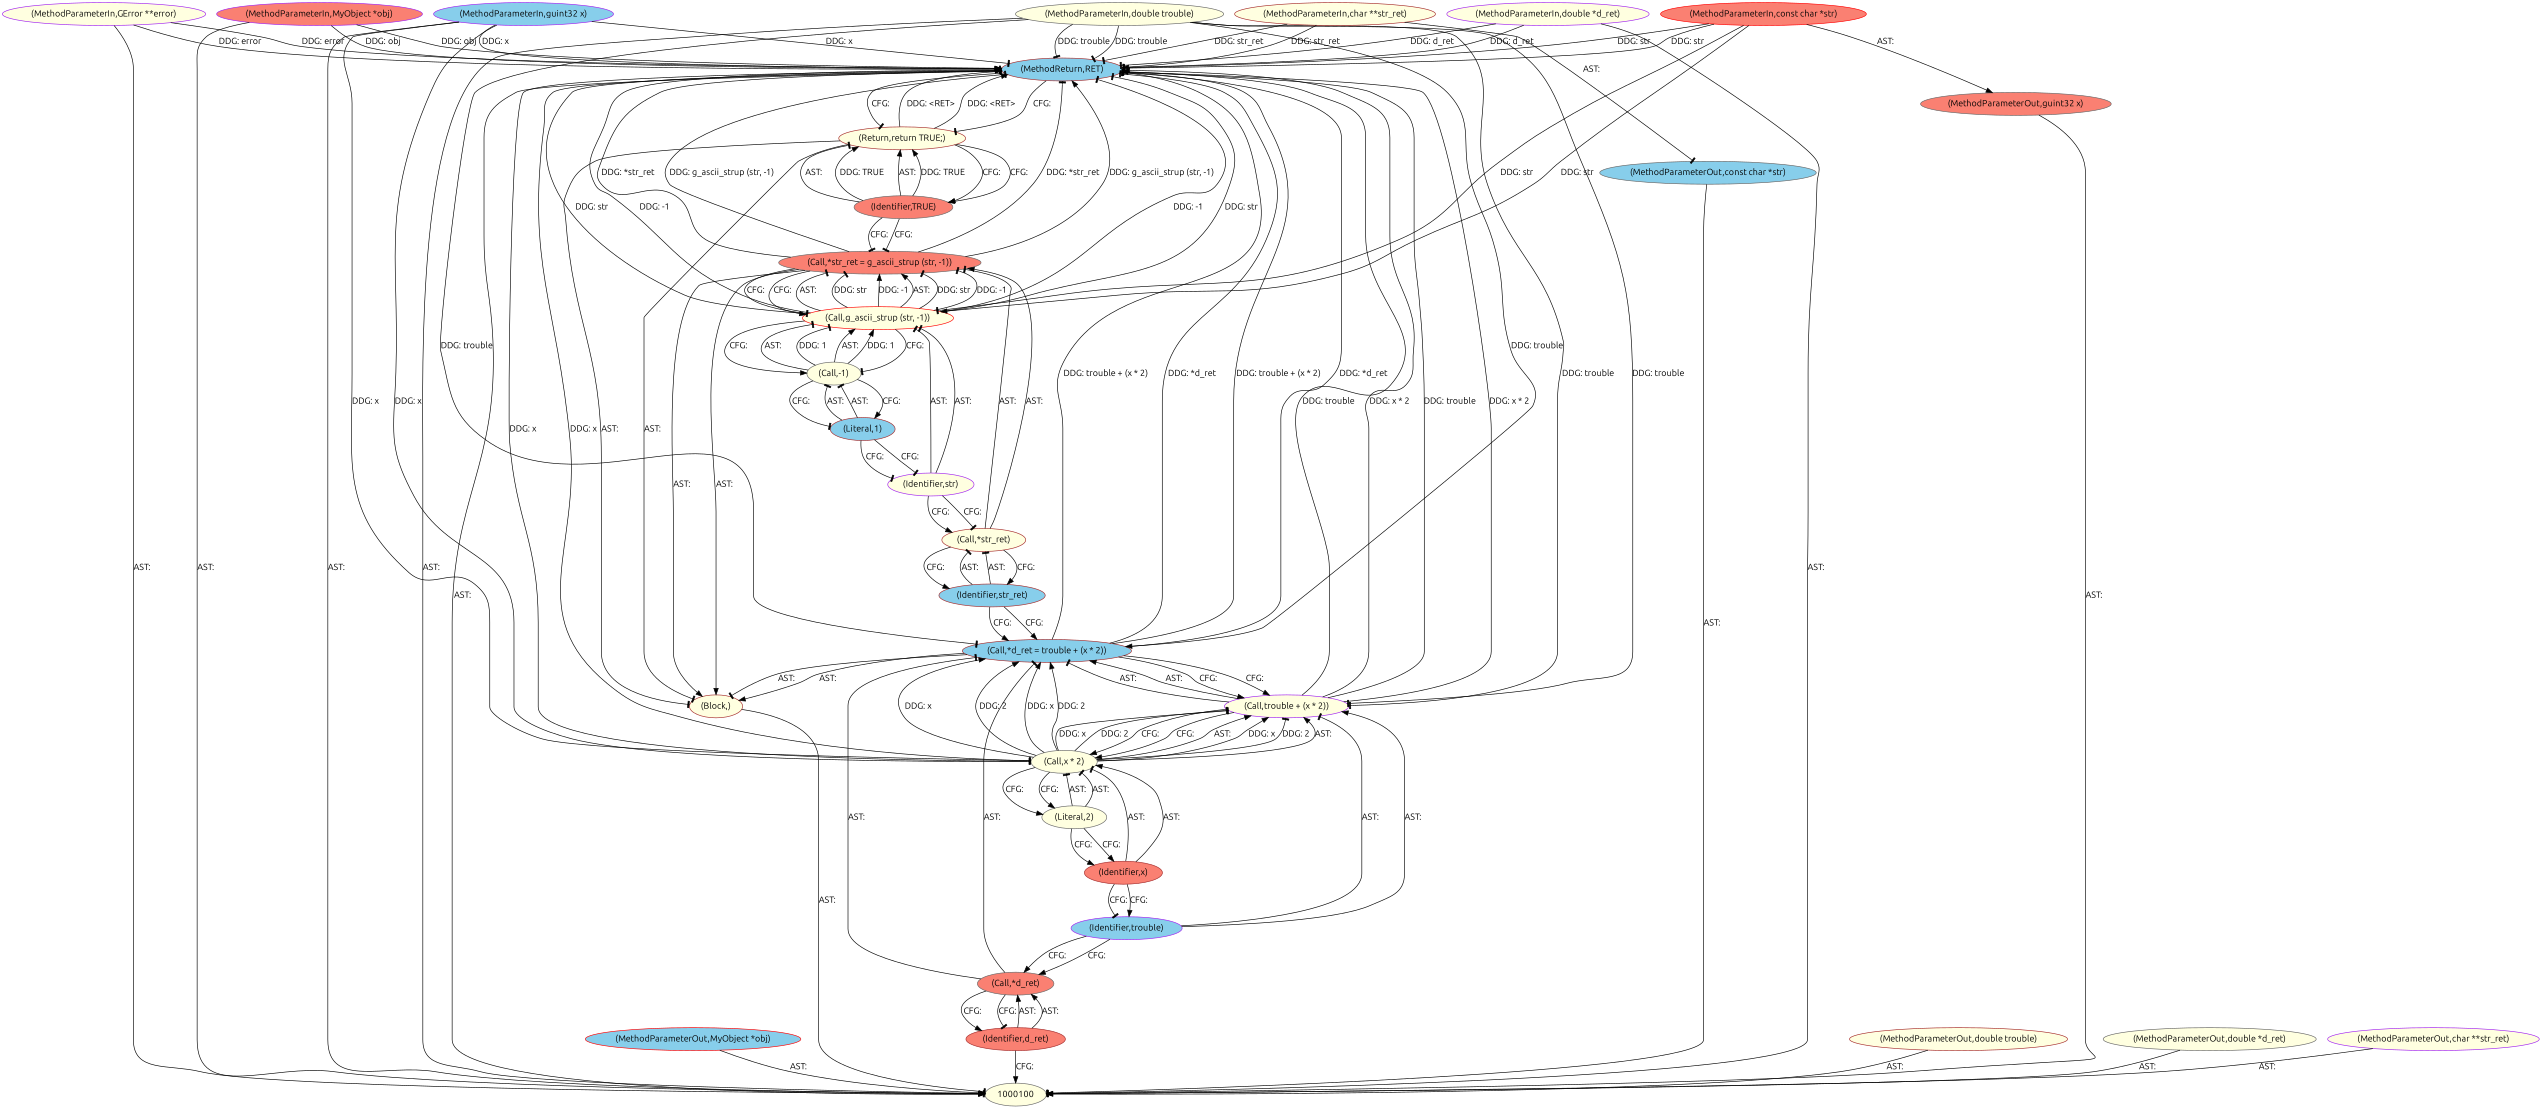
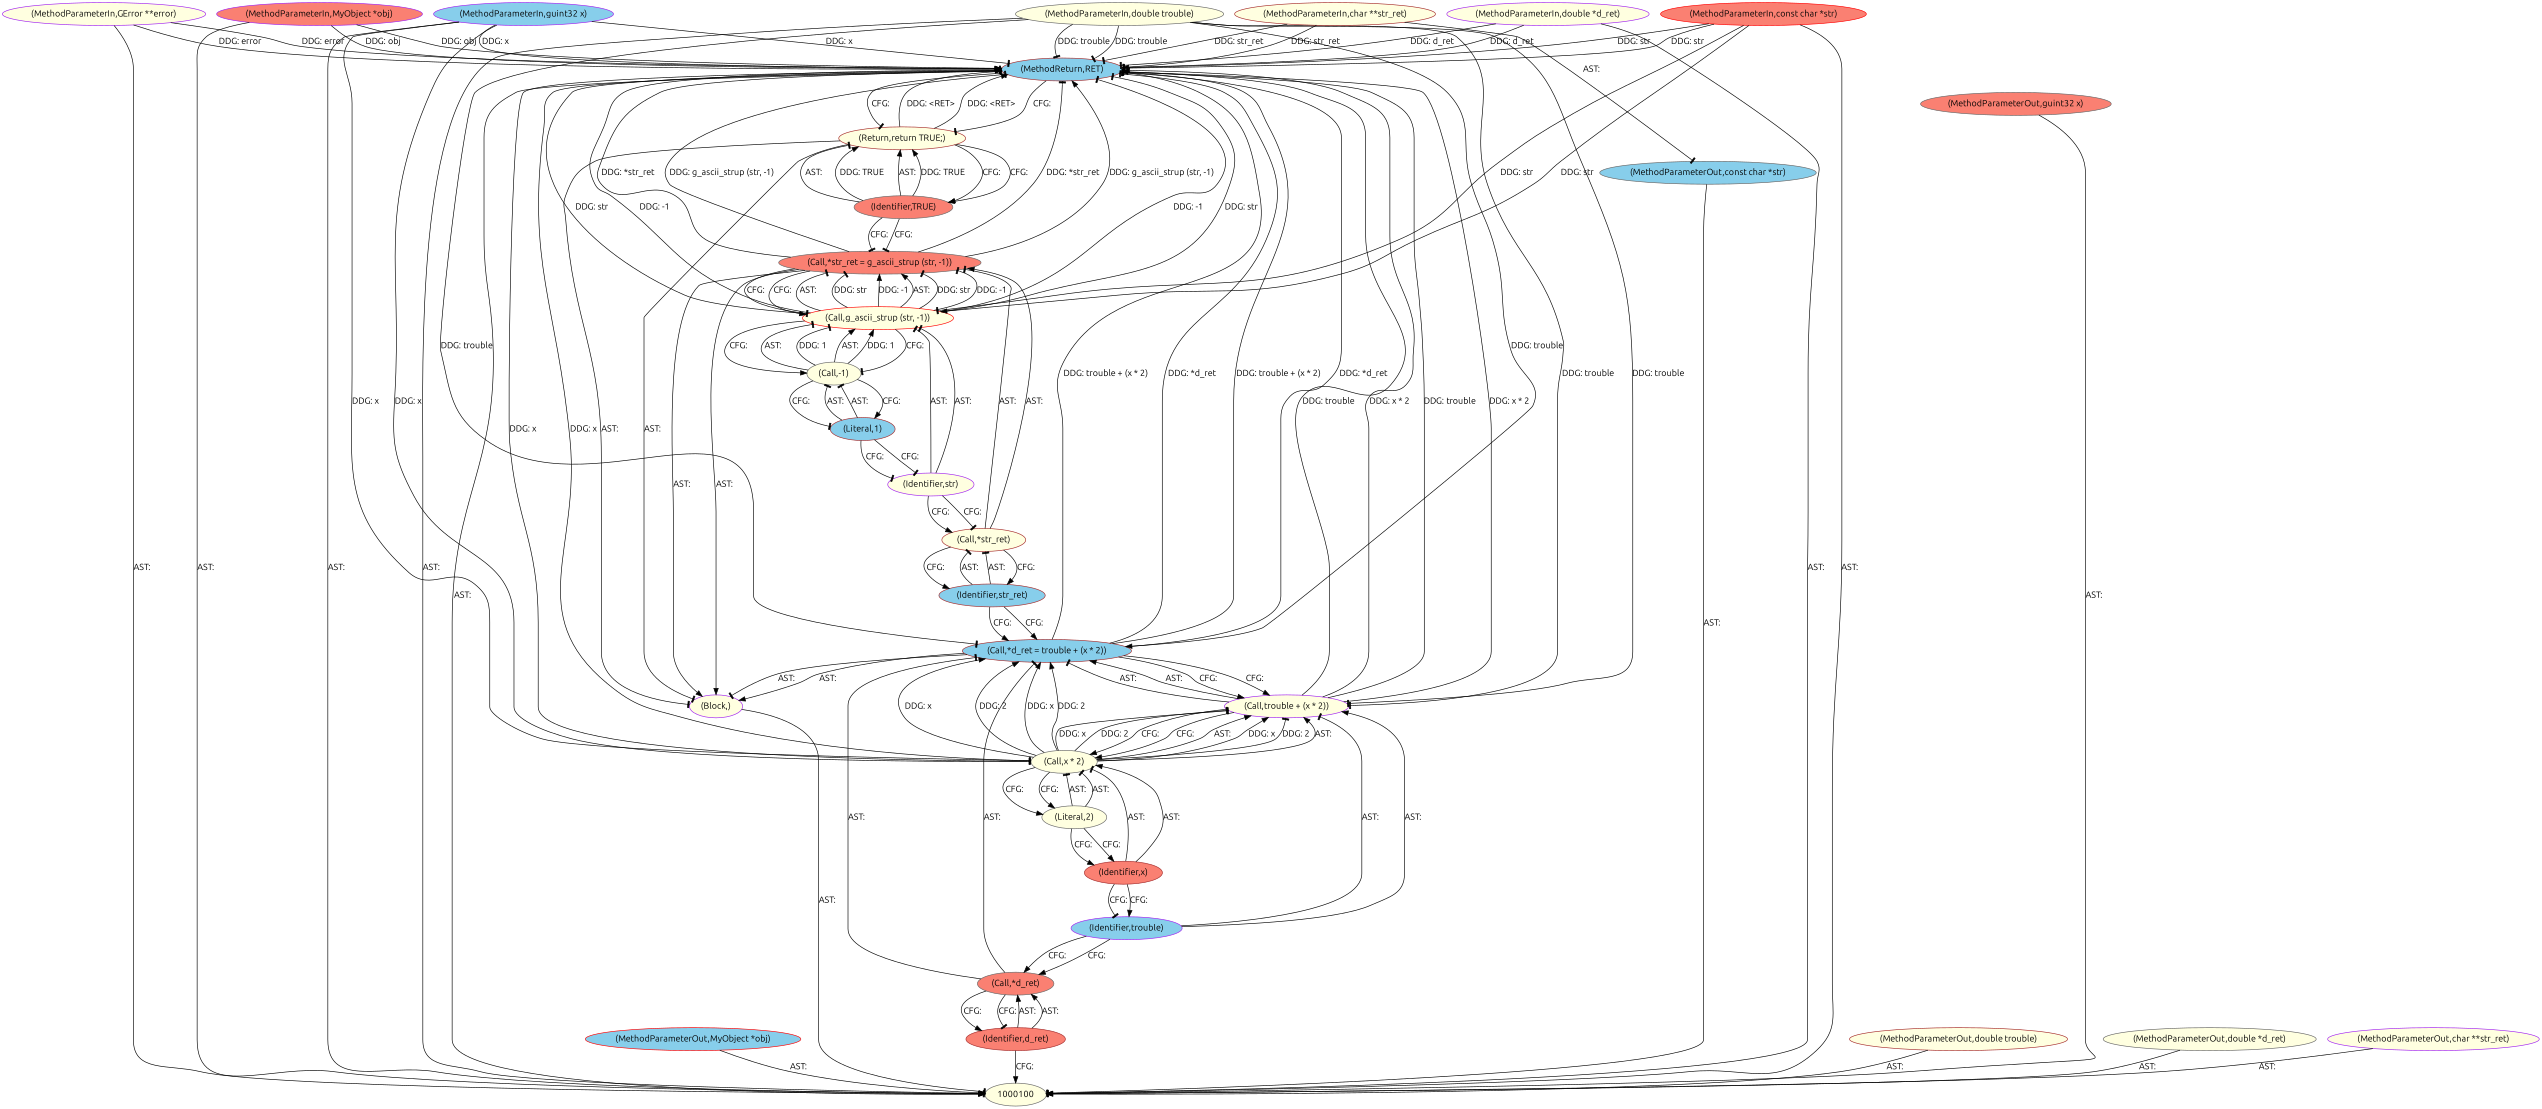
edge "(MethodParameterIn,const char *str)" -> "(MethodParameterOut,guint32 x)": now "(MethodParameterIn,const char *str)" -> "1000100"
node "(Block,)": color brown -> purple
